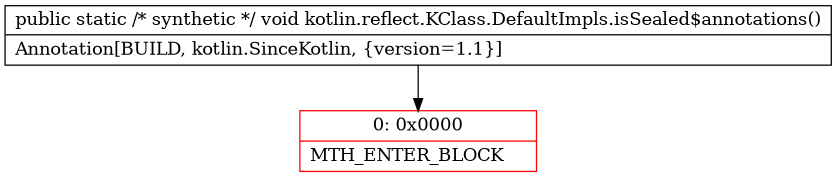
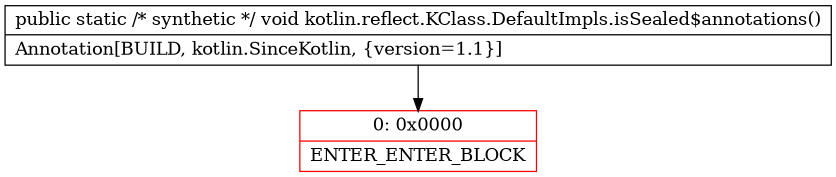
node "0: 0x0000": text "MTH_ENTER_BLOCK" -> "ENTER_ENTER_BLOCK"
